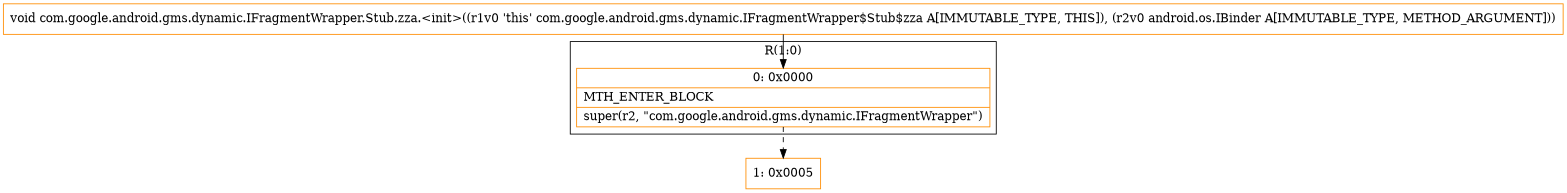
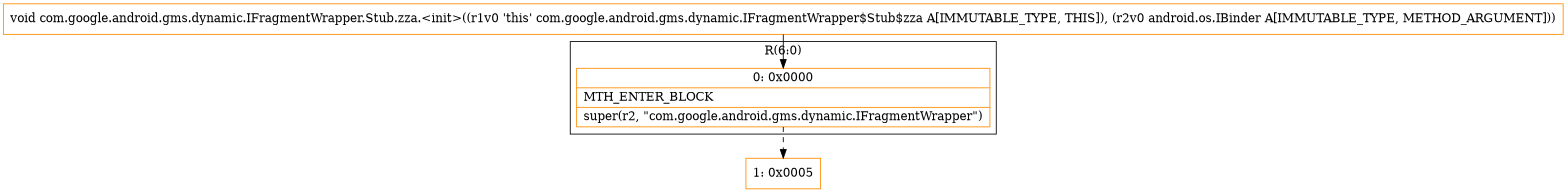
cluster "R(1:0)": label "R(1:0)" -> "R(6:0)"
